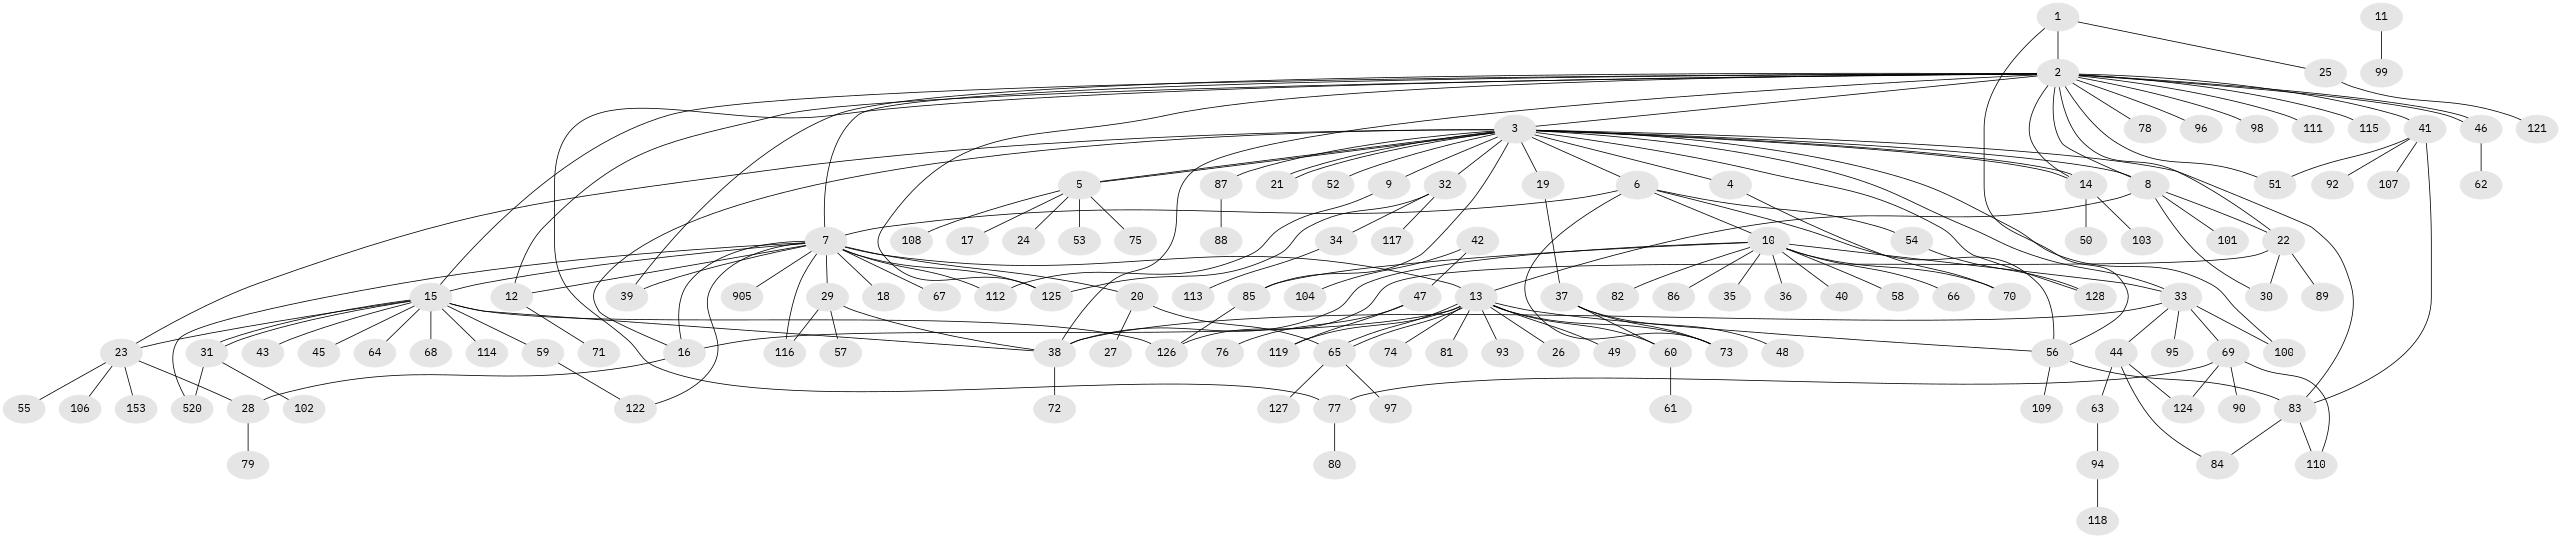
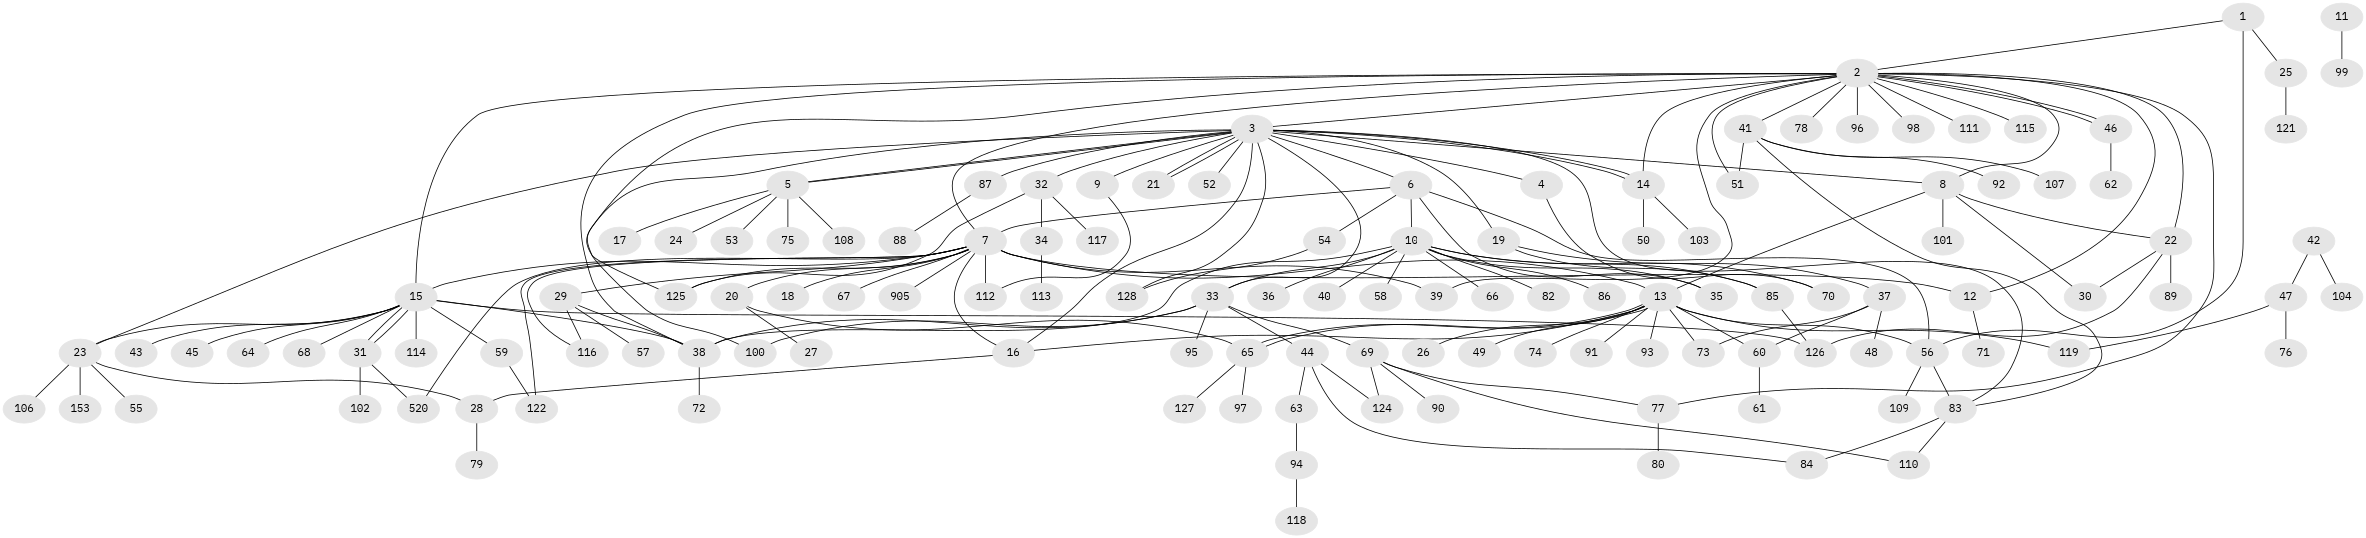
edge "3" -- "85": now "19" -- "85"
edge "6" -- "73": now "6" -- "35"
node "81": label "81" -> "91"
